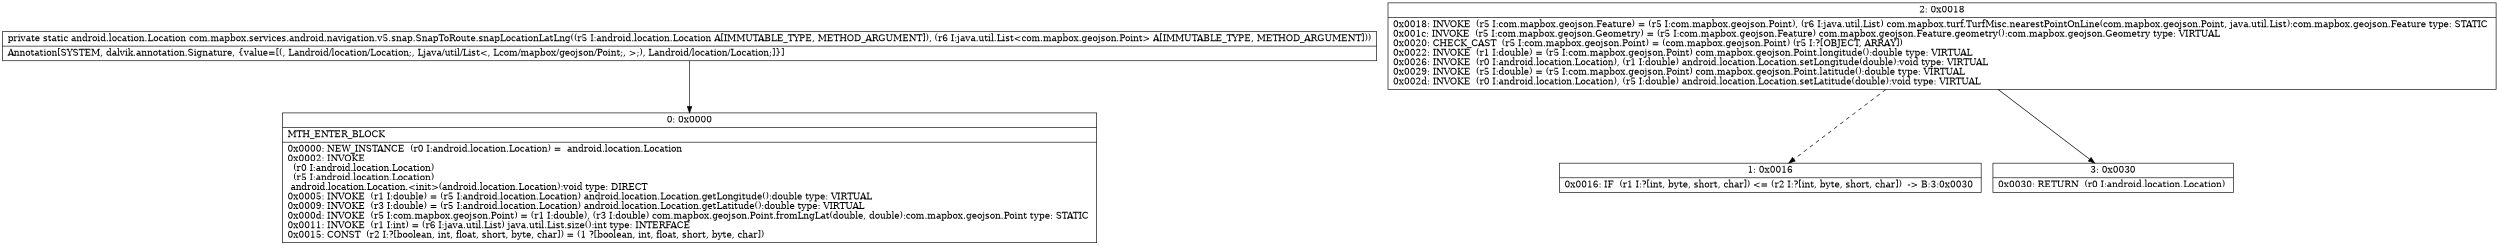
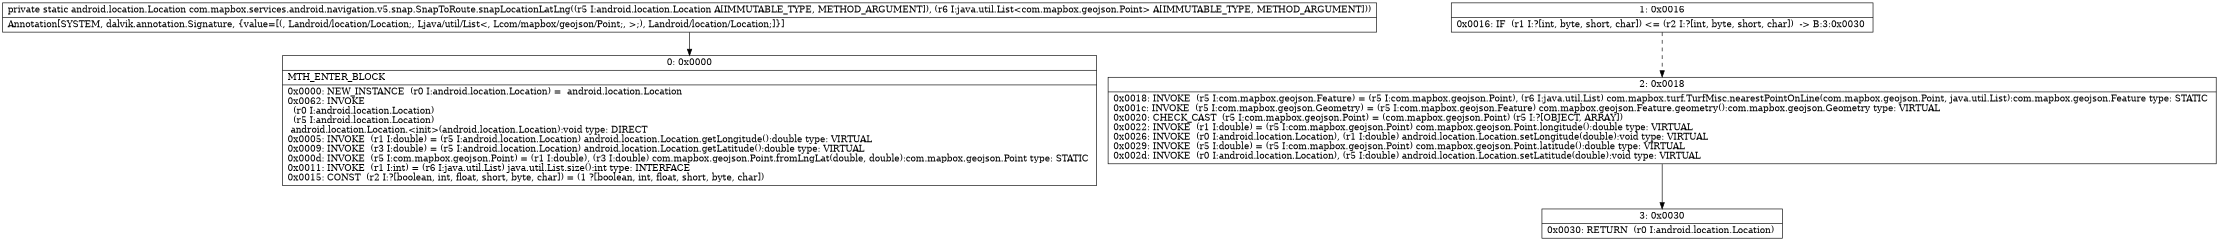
edge "2: 0x0018" -> "1: 0x0016": reversed
node "0: 0x0000": text "0x0002: INVOKE" -> "0x0062: INVOKE"
